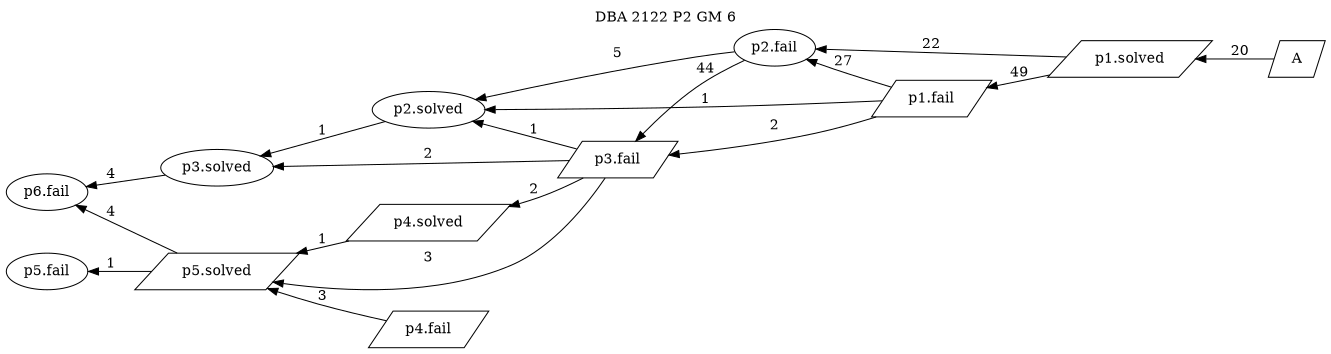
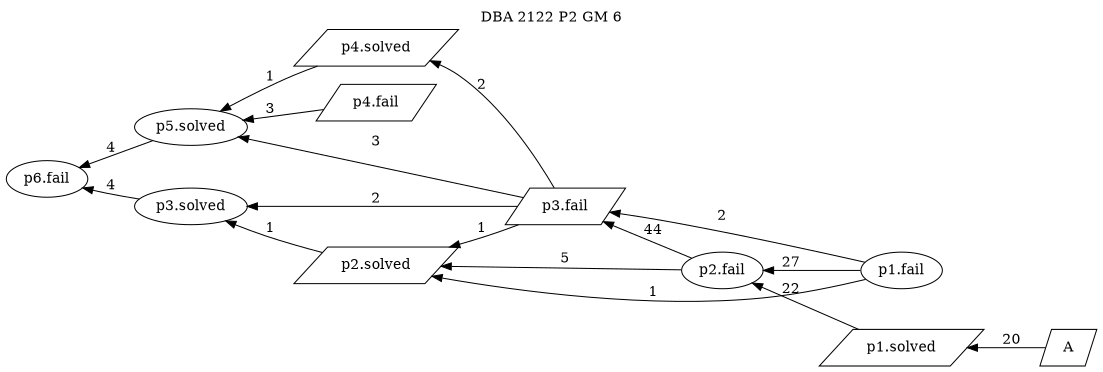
edge "p1.solved" -> "p1.fail": removed, label "49"
node "p1.fail": shape parallelogram -> ellipse
node "p2.solved": shape ellipse -> parallelogram
node "p5.fail": removed
node "p5.solved": shape parallelogram -> ellipse
